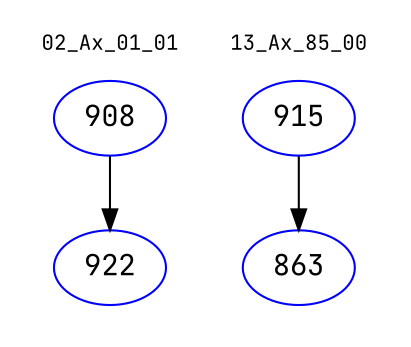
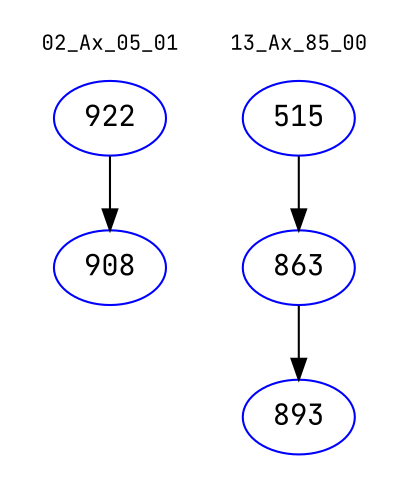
cluster "02_Ax_01_01": label "02_Ax_01_01" -> "02_Ax_05_01"
node "915": label "915" -> "515"
edge "908" -> "922": reversed
node "893": added
